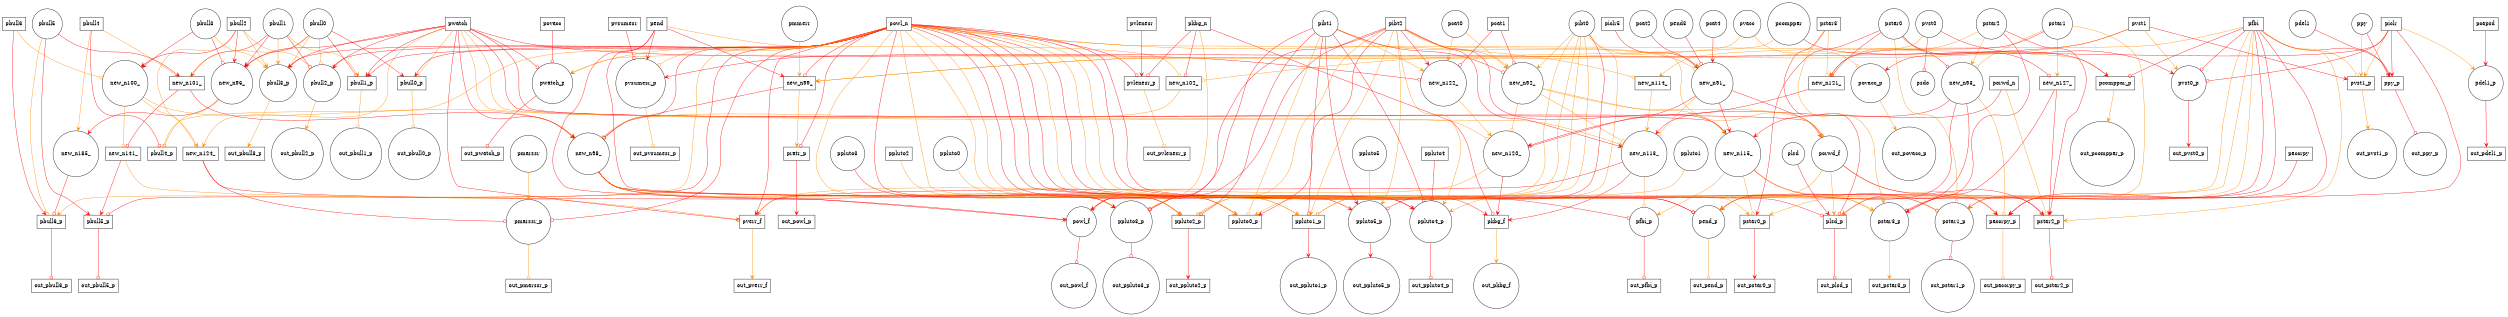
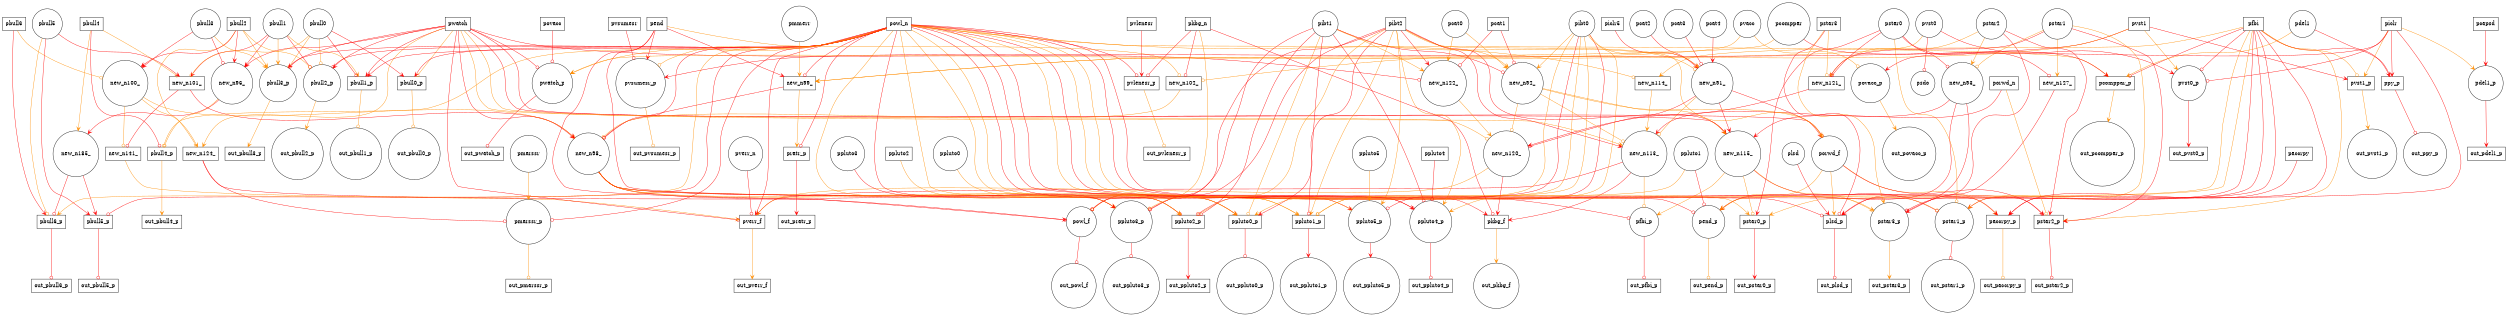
node "pend3": label "pend3" -> "pcat3"
node "ppy": removed
edge "pbull0" -> "new_n96_": removed
edge "pdel1" -> "pcomppar_p": added
edge "pibt1" -> "ppluto5_p": removed
edge "new_n127_" -> "pstar2_p": now "pstar1" -> "pstar2_p"
edge "new_n93_" -> "paccrpy_p": removed
node "pverr_n": added
edge "powl_n" -> "pend_p": now "ppluto1" -> "pend_p"
edge "new_n141_" -> "pbull5_p": now "new_n185_" -> "pbull5_p"
edge "pibt0" -> "ppluto2_p": color darkorange -> red
edge "pfbi" -> "plsd_p": color darkorange -> red
edge "piclr" -> "powl_f": arrowhead vee -> odot
node "out_pbull4_p": added
node "out_powl_p": label "out_powl_p" -> "out_pratr_p"
node "out_ppluto0_p": added
